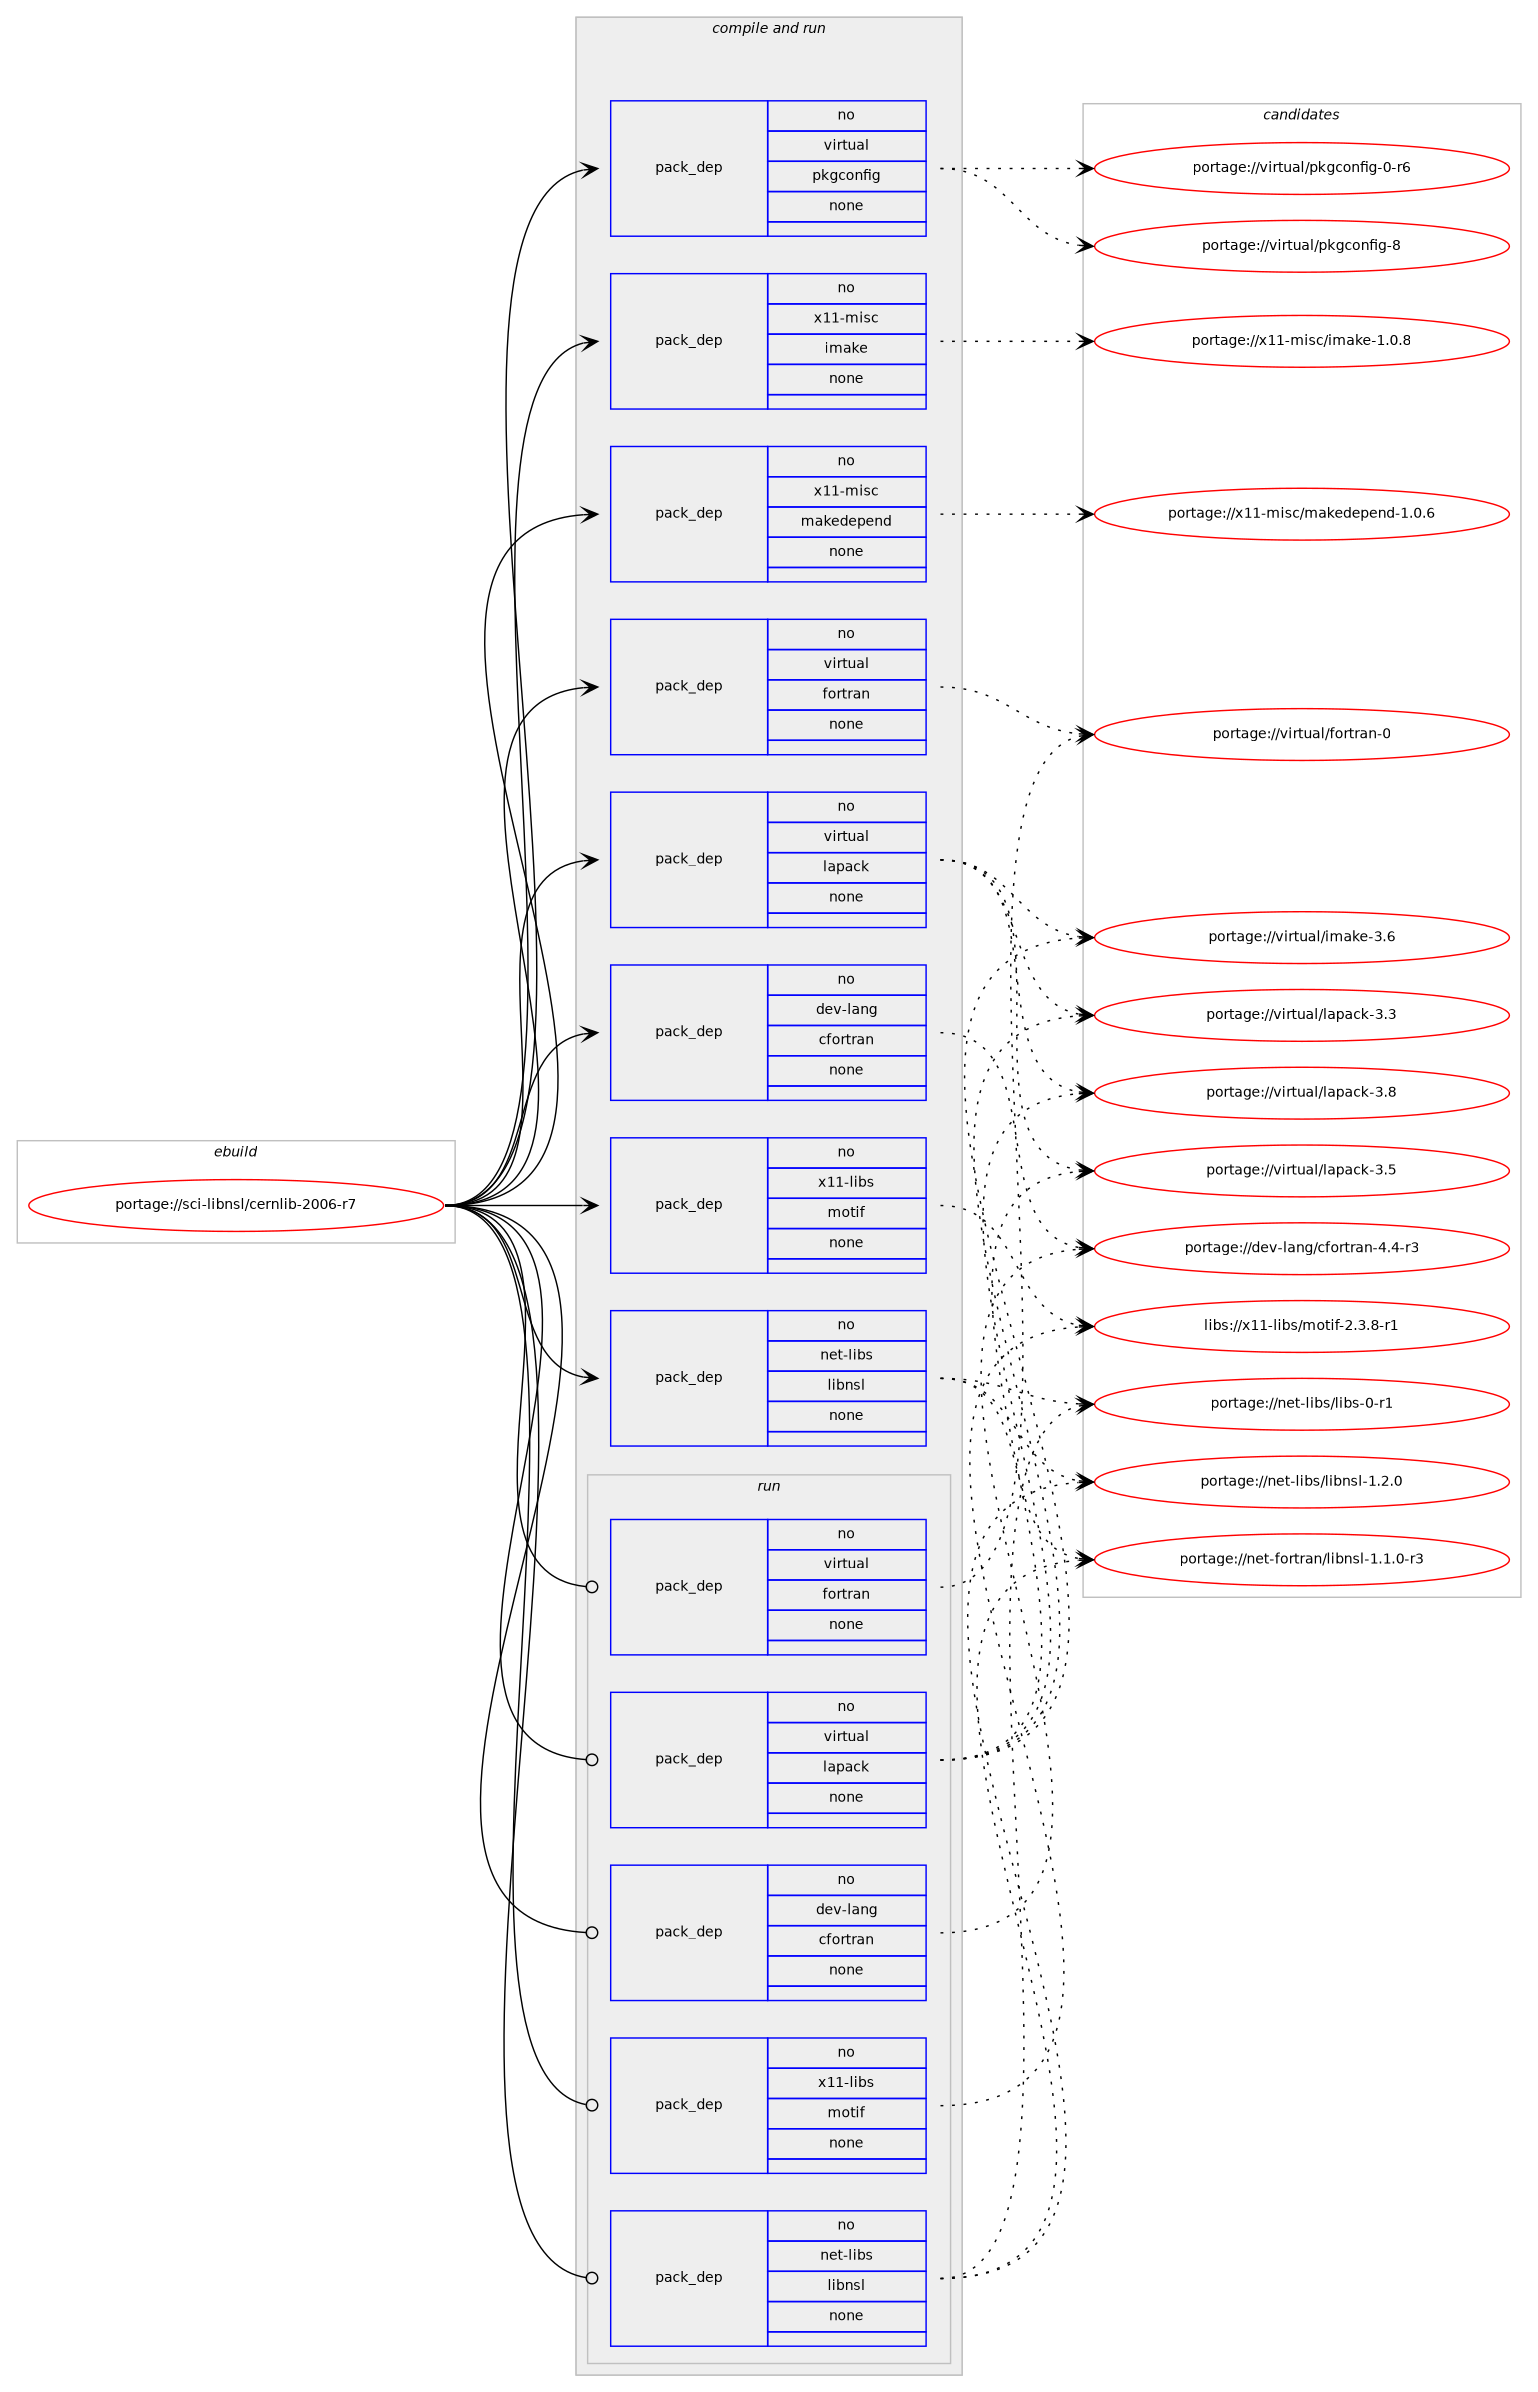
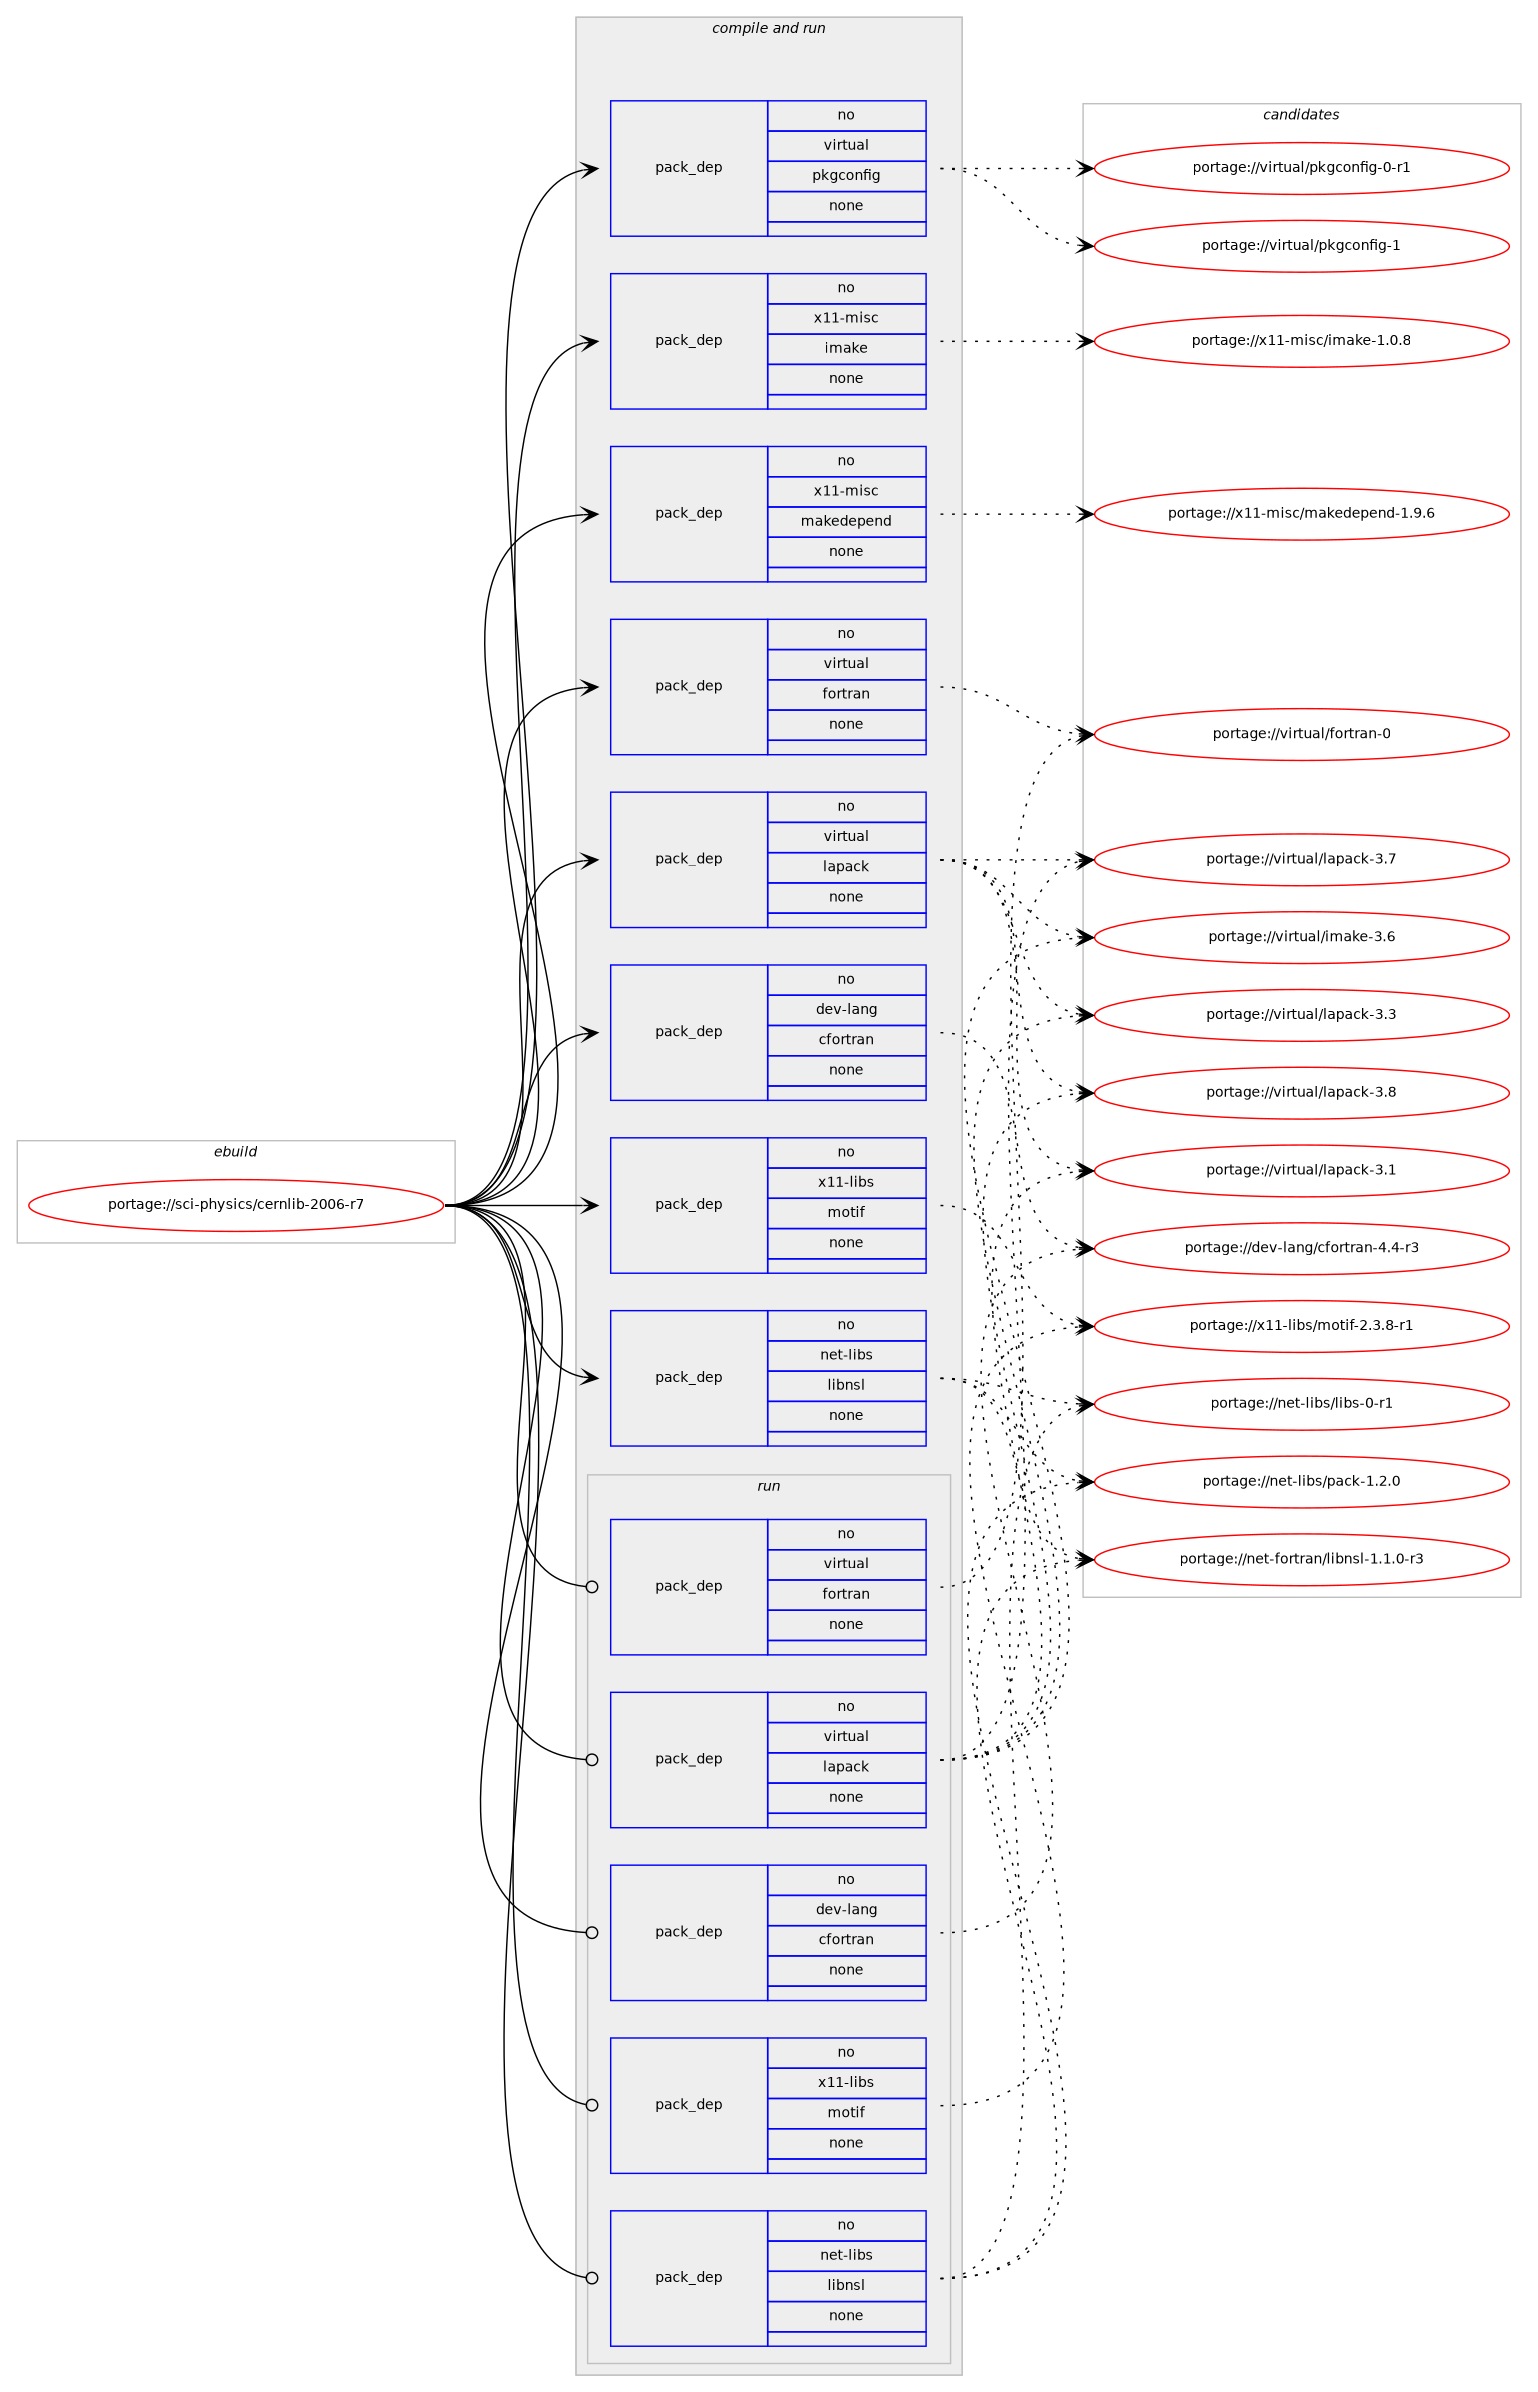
node "portage://virtual/pkgconfig-0-r6": label "portage://virtual/pkgconfig-0-r6" -> "portage://virtual/pkgconfig-0-r1"
node "portage://virtual/pkgconfig-8": label "portage://virtual/pkgconfig-8" -> "portage://virtual/pkgconfig-1"
node "portage://x11-misc/makedepend-1.0.6": label "portage://x11-misc/makedepend-1.0.6" -> "portage://x11-misc/makedepend-1.9.6"
node "portage://virtual/lapack-3.7": added
node "portage://virtual/lapack-3.5": label "portage://virtual/lapack-3.5" -> "portage://virtual/lapack-3.1"
node "portage://sci-libnsl/cernlib-2006-r7": label "portage://sci-libnsl/cernlib-2006-r7" -> "portage://sci-physics/cernlib-2006-r7"
node "libs://x11-libs/motif-2.3.8-r1": label "libs://x11-libs/motif-2.3.8-r1" -> "portage://x11-libs/motif-2.3.8-r1"
node "portage://net-libs/libnsl-1.2.0": label "portage://net-libs/libnsl-1.2.0" -> "portage://net-libs/pack-1.2.0"
